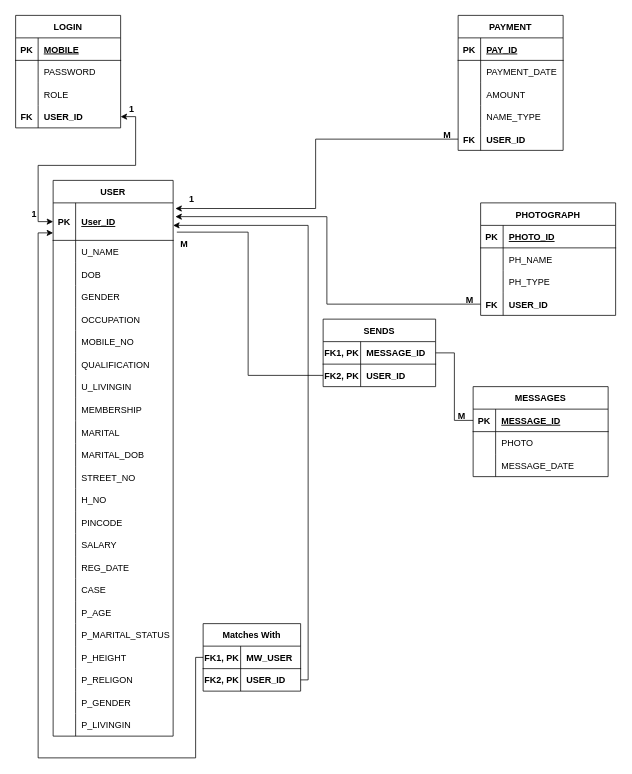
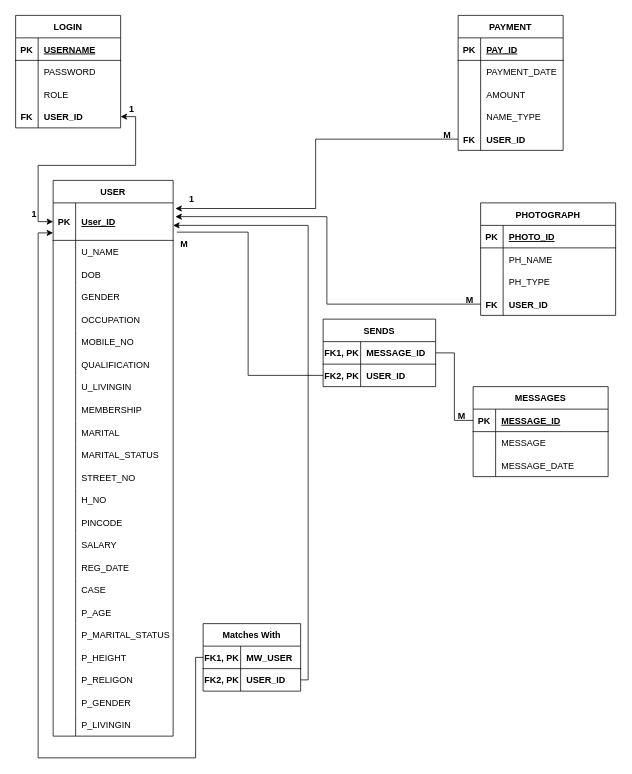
node "MOBILE": label "MOBILE" -> "USERNAME"
node "PHOTO": label "PHOTO" -> "MESSAGE"
node "MARITAL_DOB": label "MARITAL_DOB" -> "MARITAL_STATUS"
